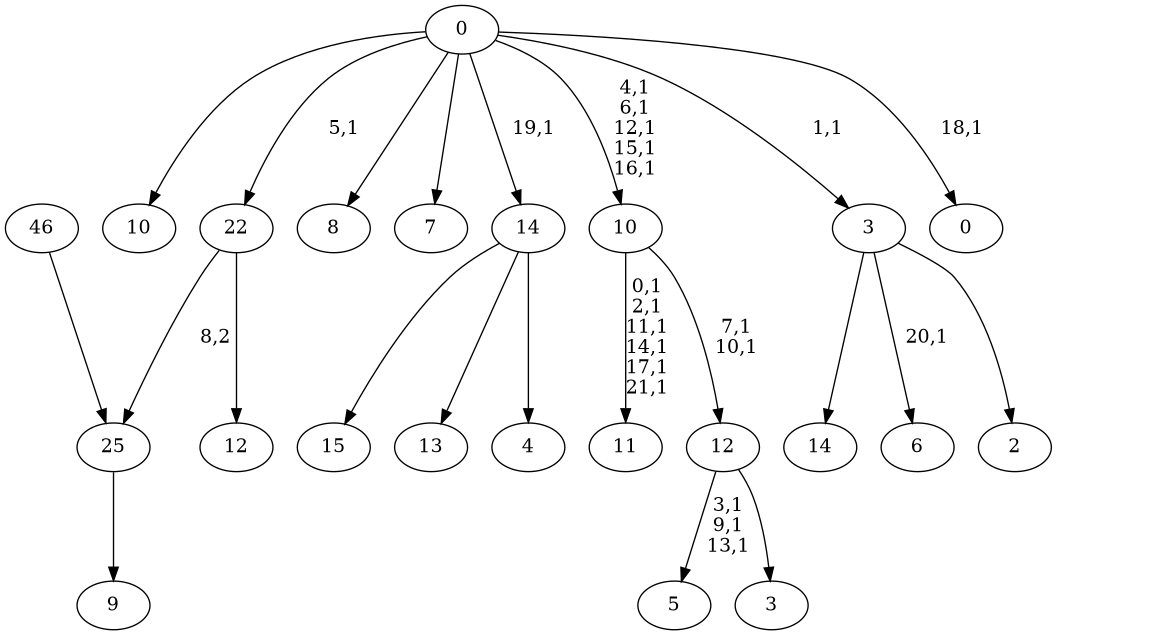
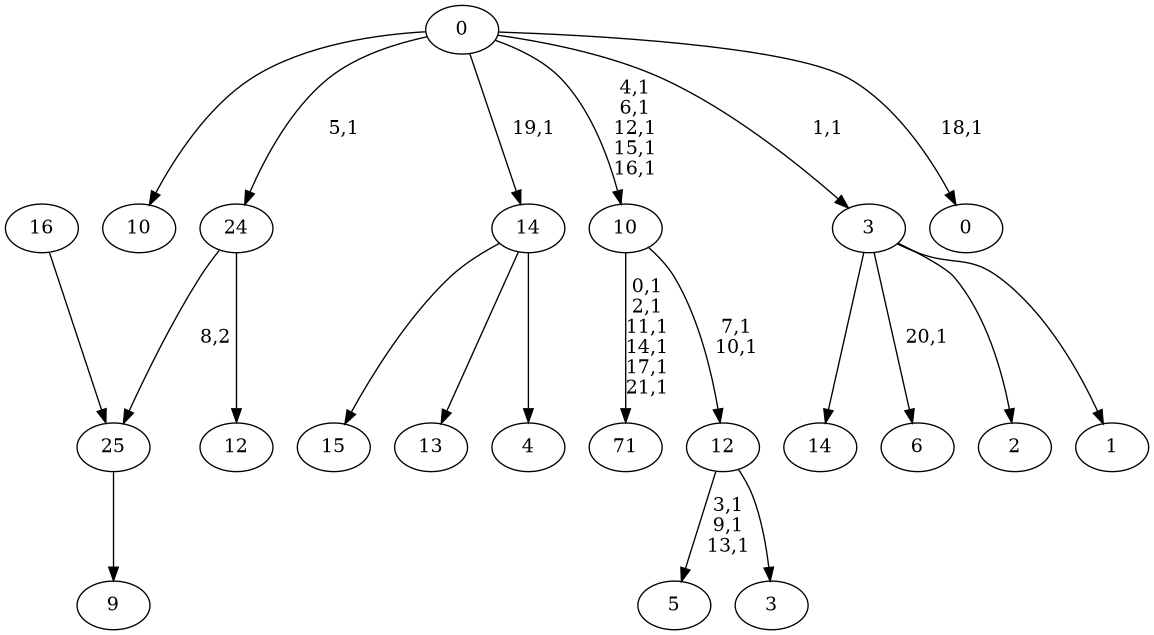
node "46": label "46" -> "16"
node "22": label "22" -> "24"
node "8": removed
node "7": removed
node "11": label "11" -> "71"
node "1": added
